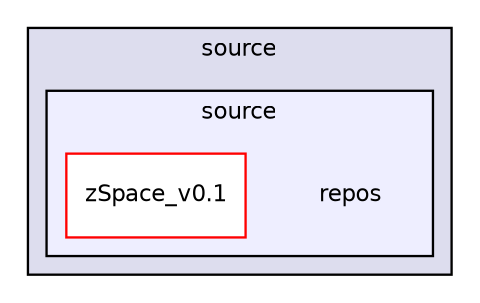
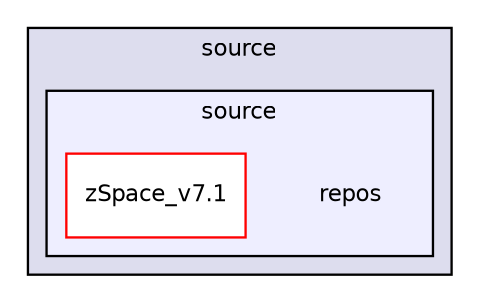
node "zSpace_v0.1": label "zSpace_v0.1" -> "zSpace_v7.1"
